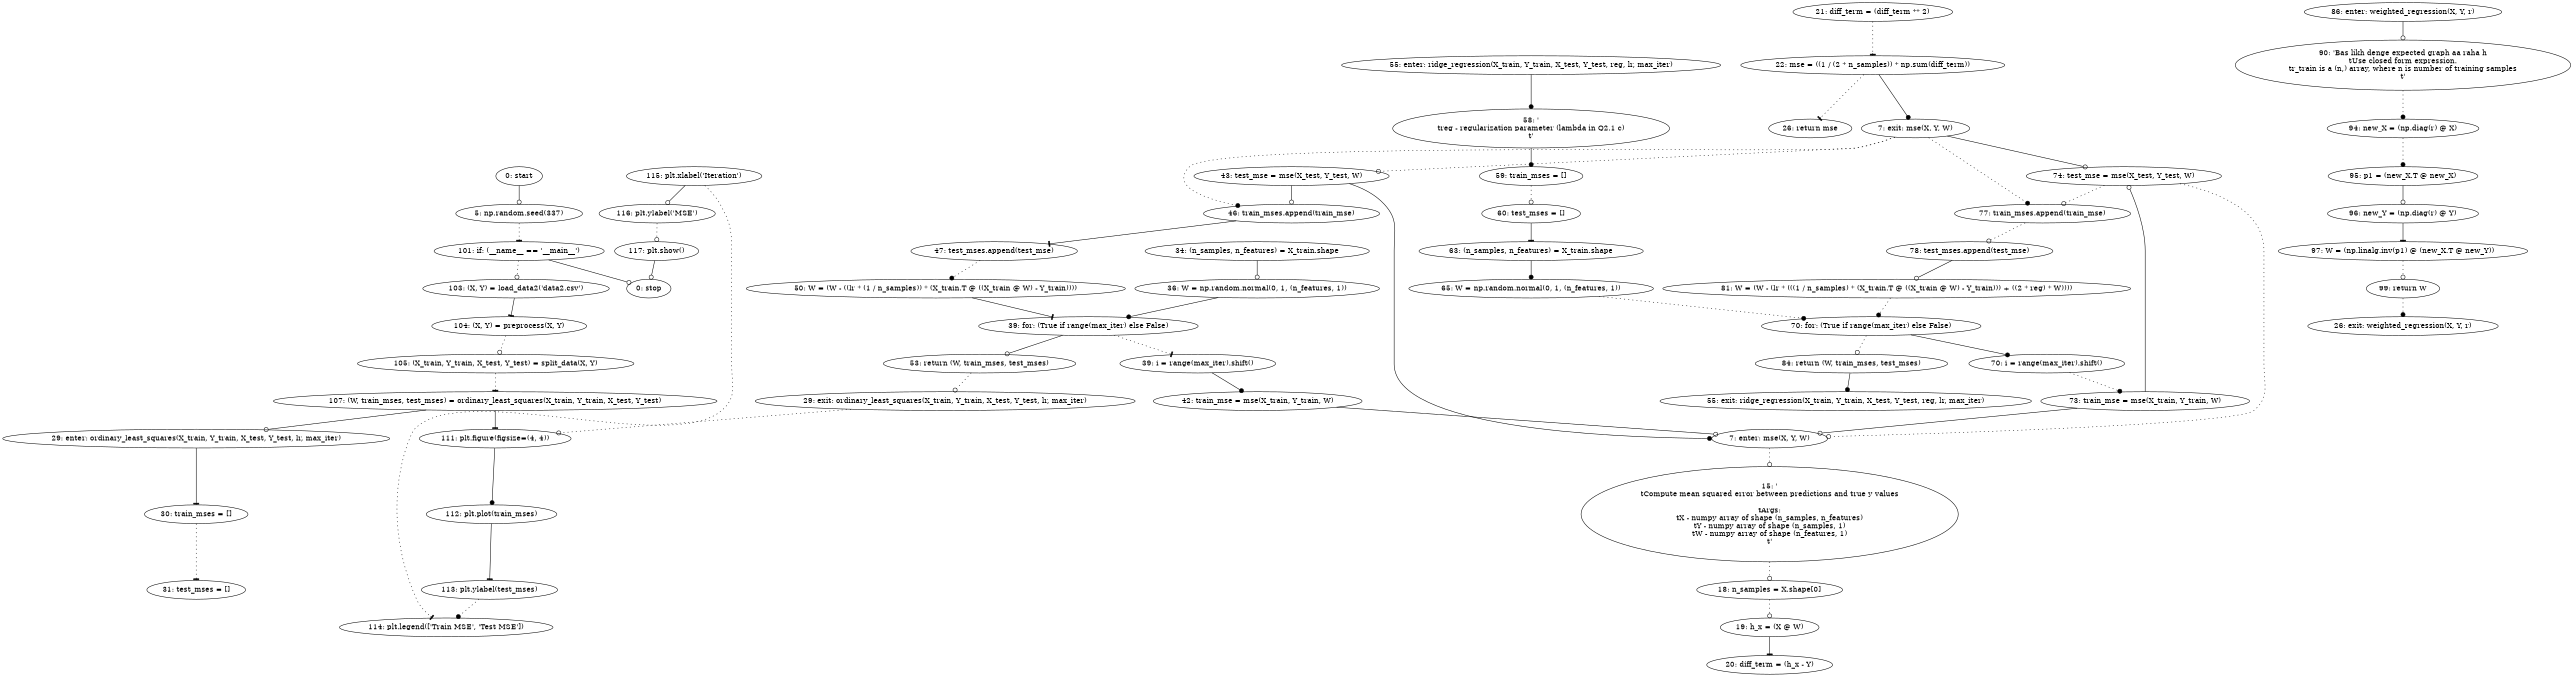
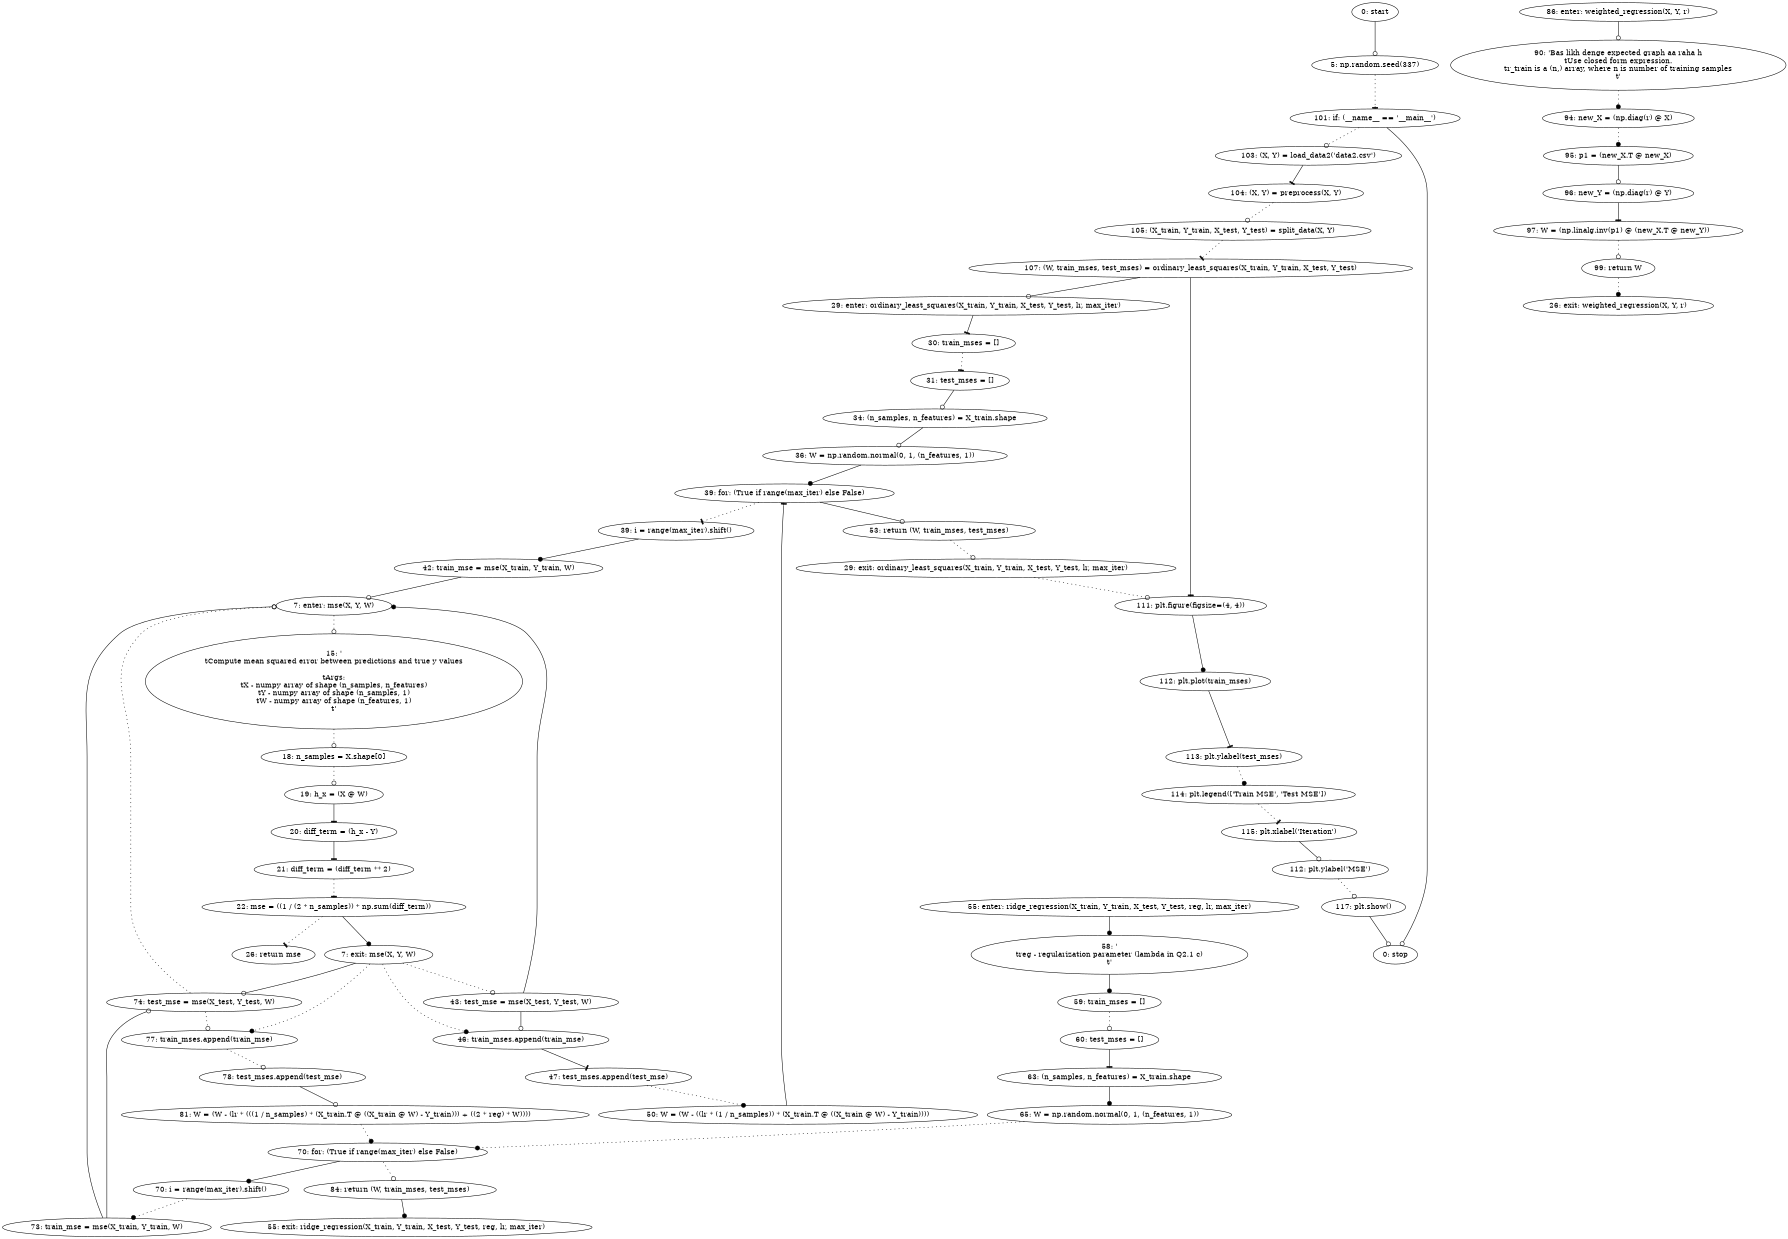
node "116: plt.ylabel('MSE')": label "116: plt.ylabel('MSE')" -> "112: plt.ylabel('MSE')"
edge "31: test_mses = []" -> "34: (n_samples, n_features) = X_train.shape": added
edge "115: plt.xlabel('Iteration')" -> "114: plt.legend(['Train MSE', 'Test MSE'])": reversed
edge "20: diff_term = (h_x - Y)" -> "21: diff_term = (diff_term ** 2)": added
